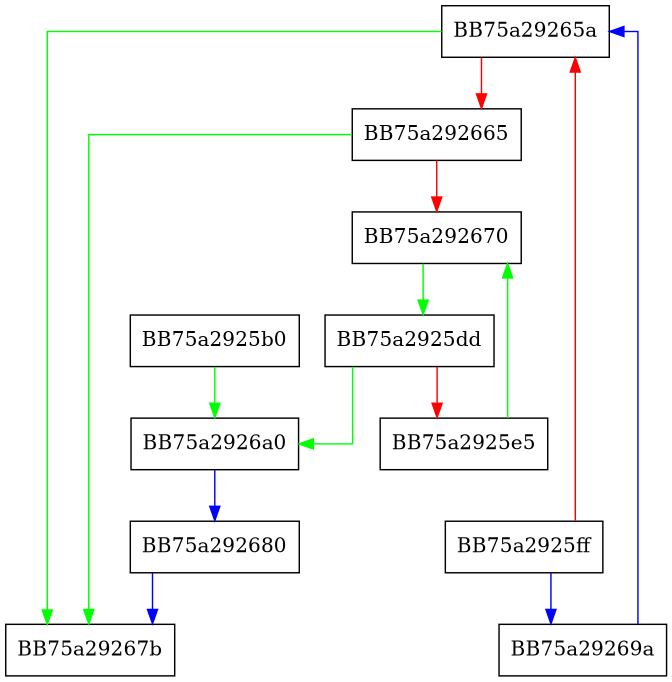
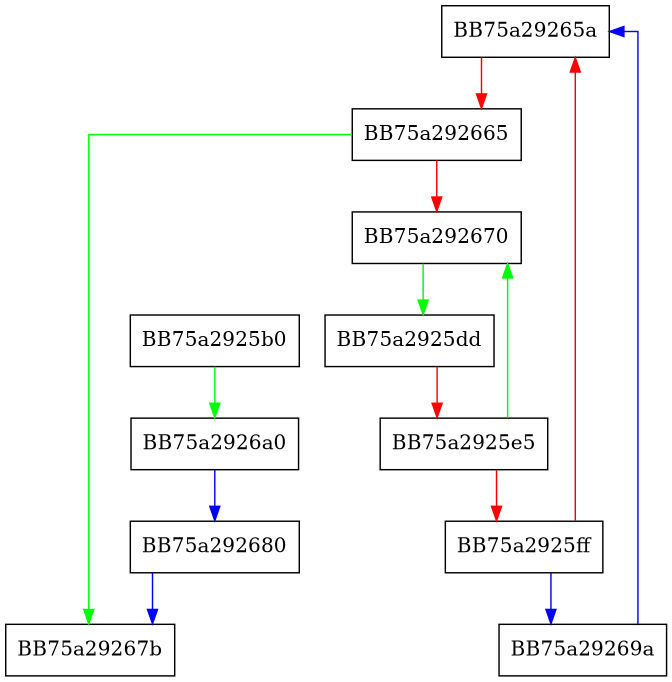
edge "BB75a29265a" -> "BB75a29267b": removed
edge "BB75a2925dd" -> "BB75a2926a0": removed
edge "BB75a2925e5" -> "BB75a2925ff": added
